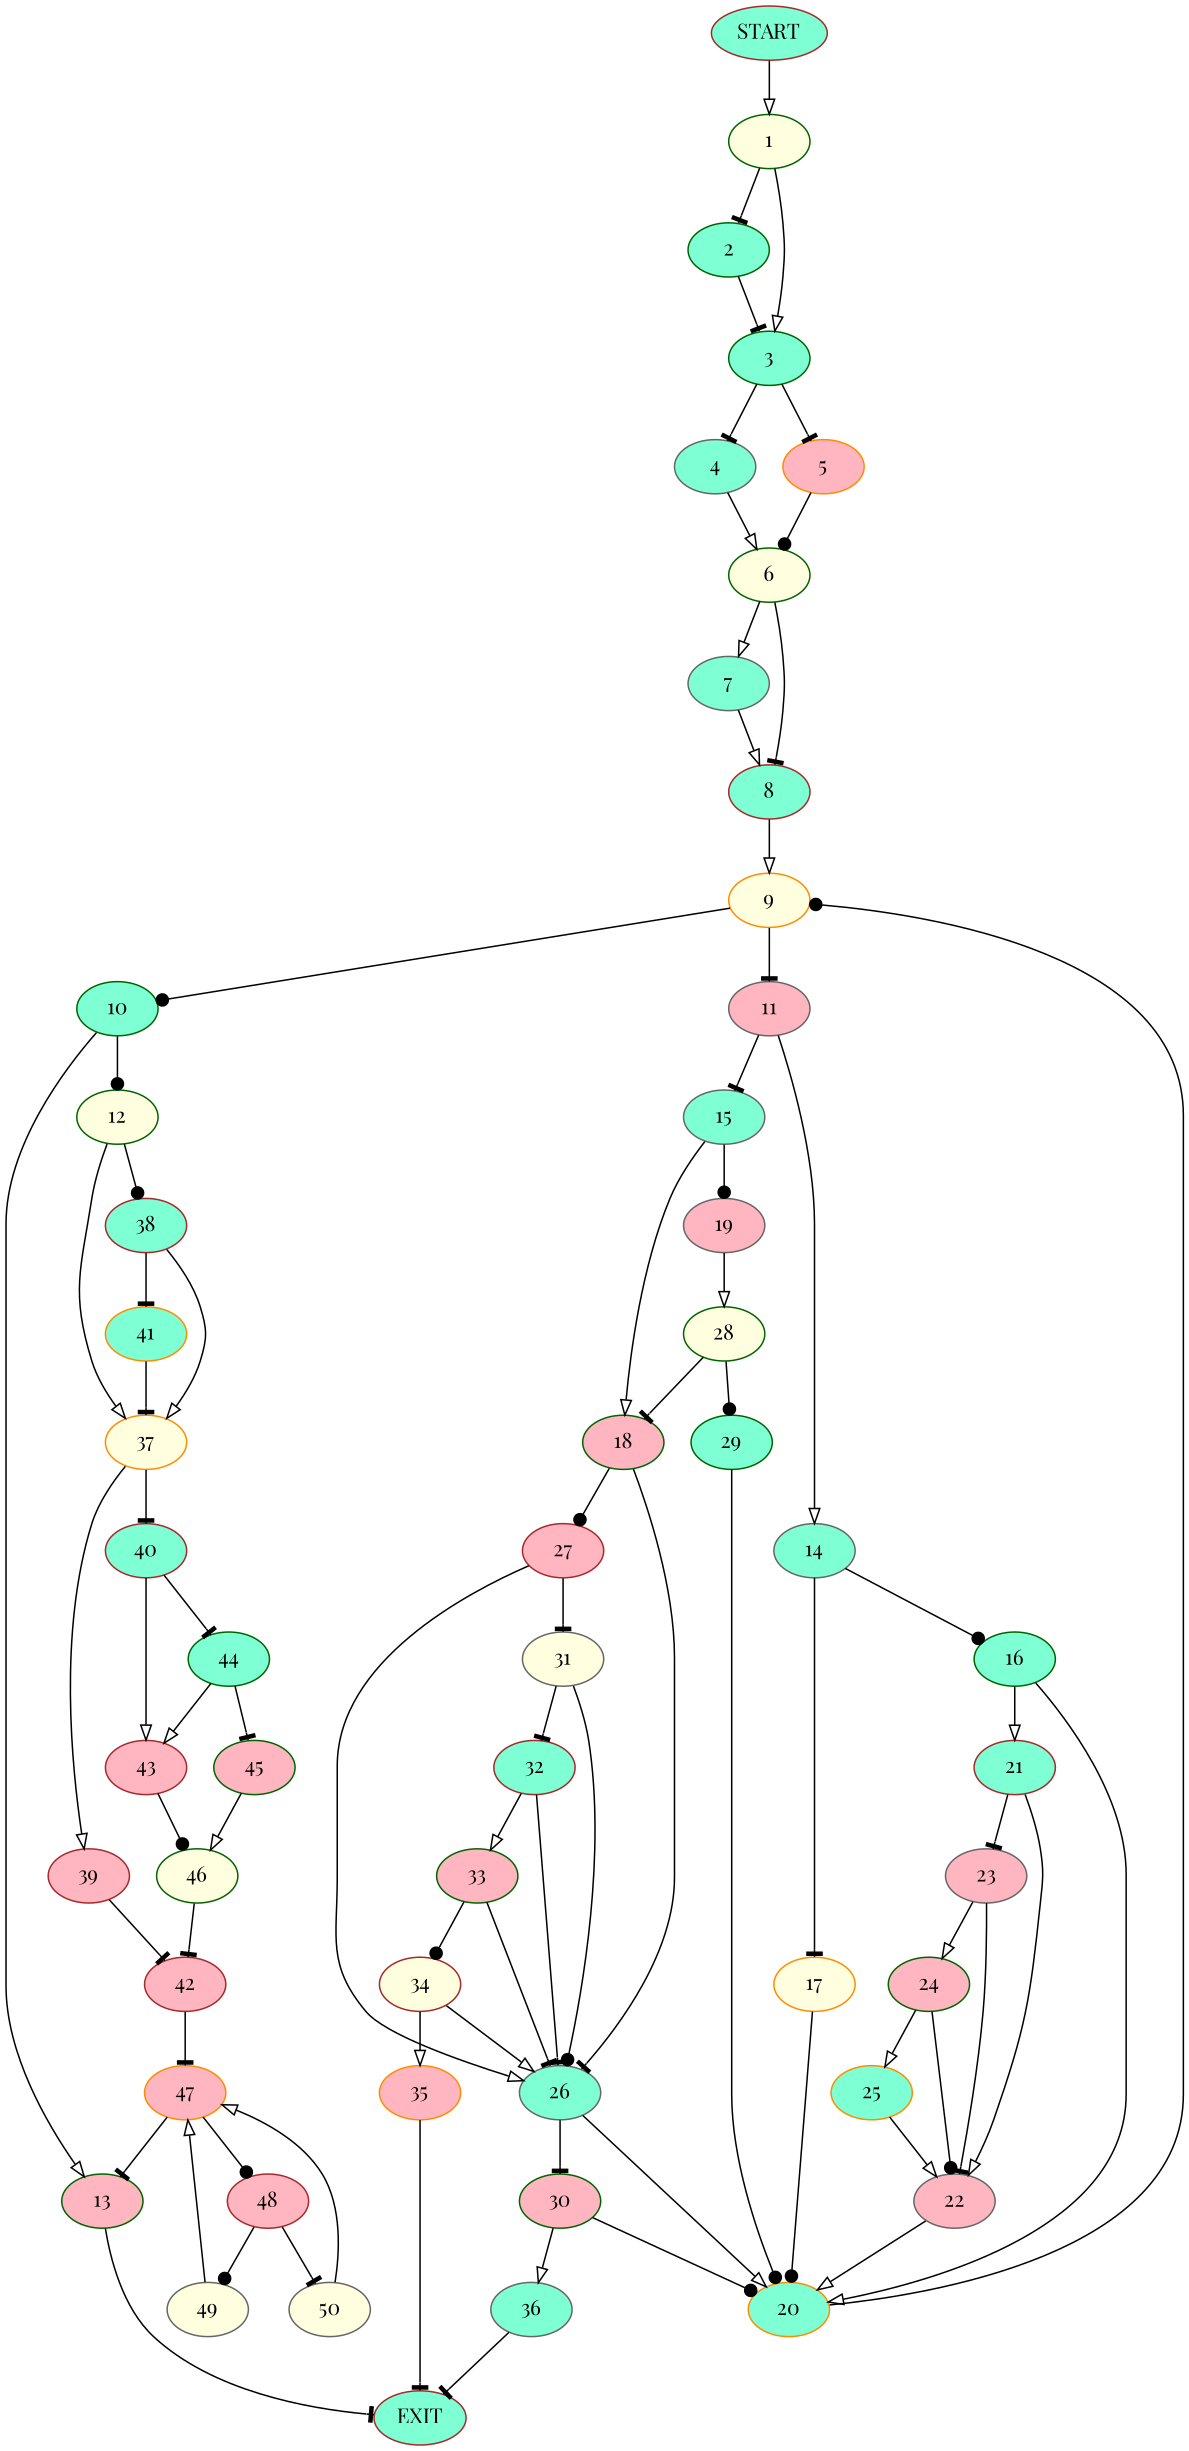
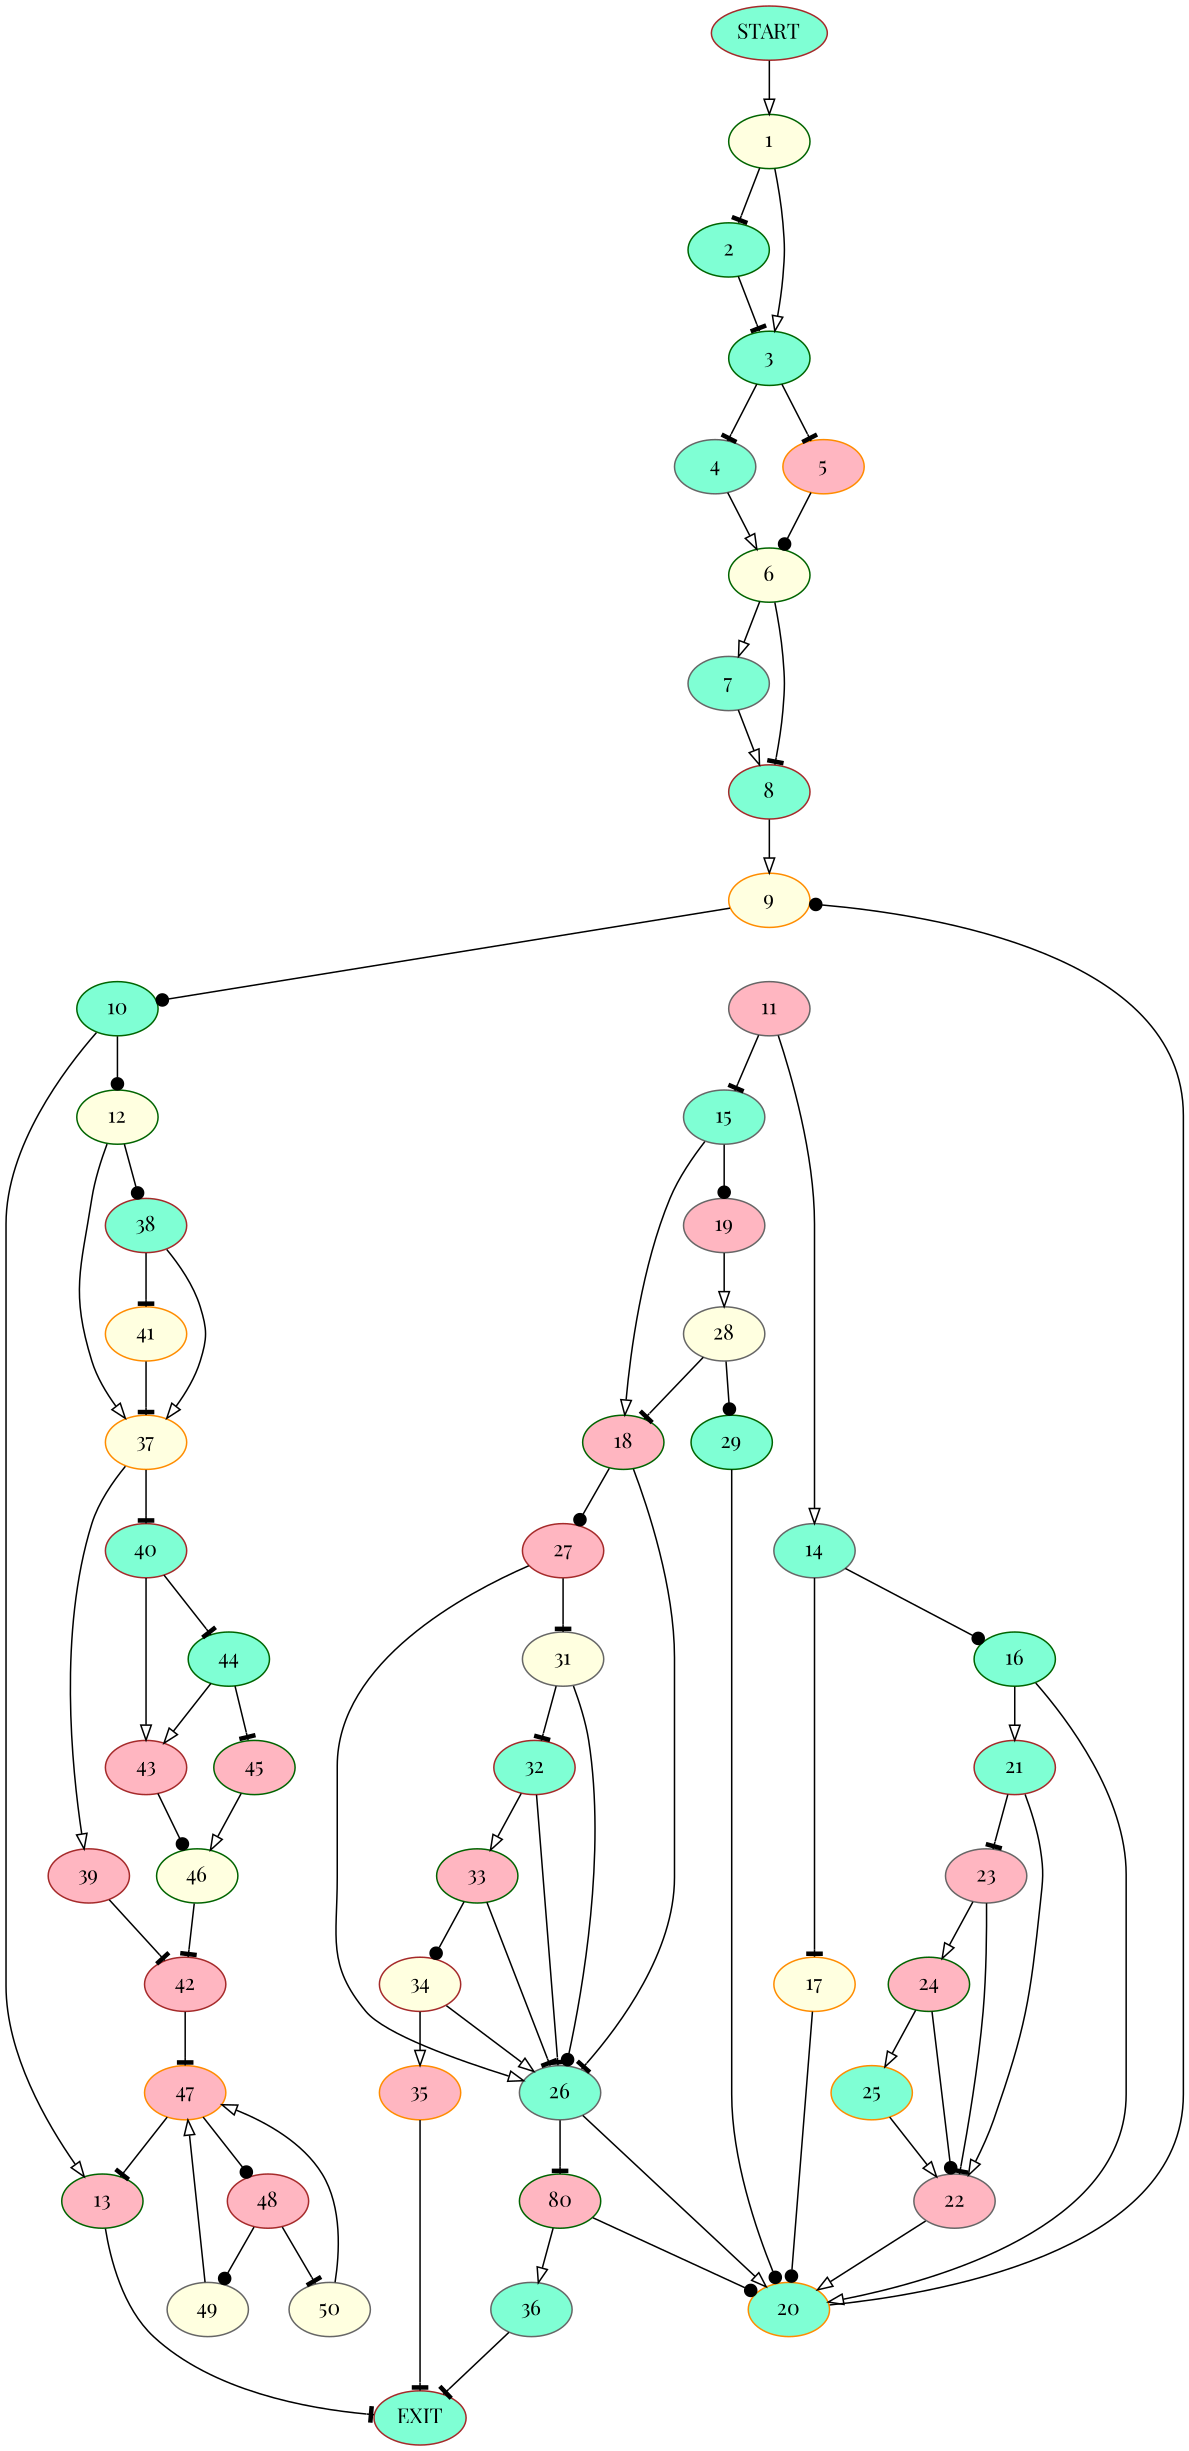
edge "9" -> "11": removed
node "41": fillcolor aquamarine -> lightyellow
node "28": color darkgreen -> gray40
node "30": label "30" -> "80"
